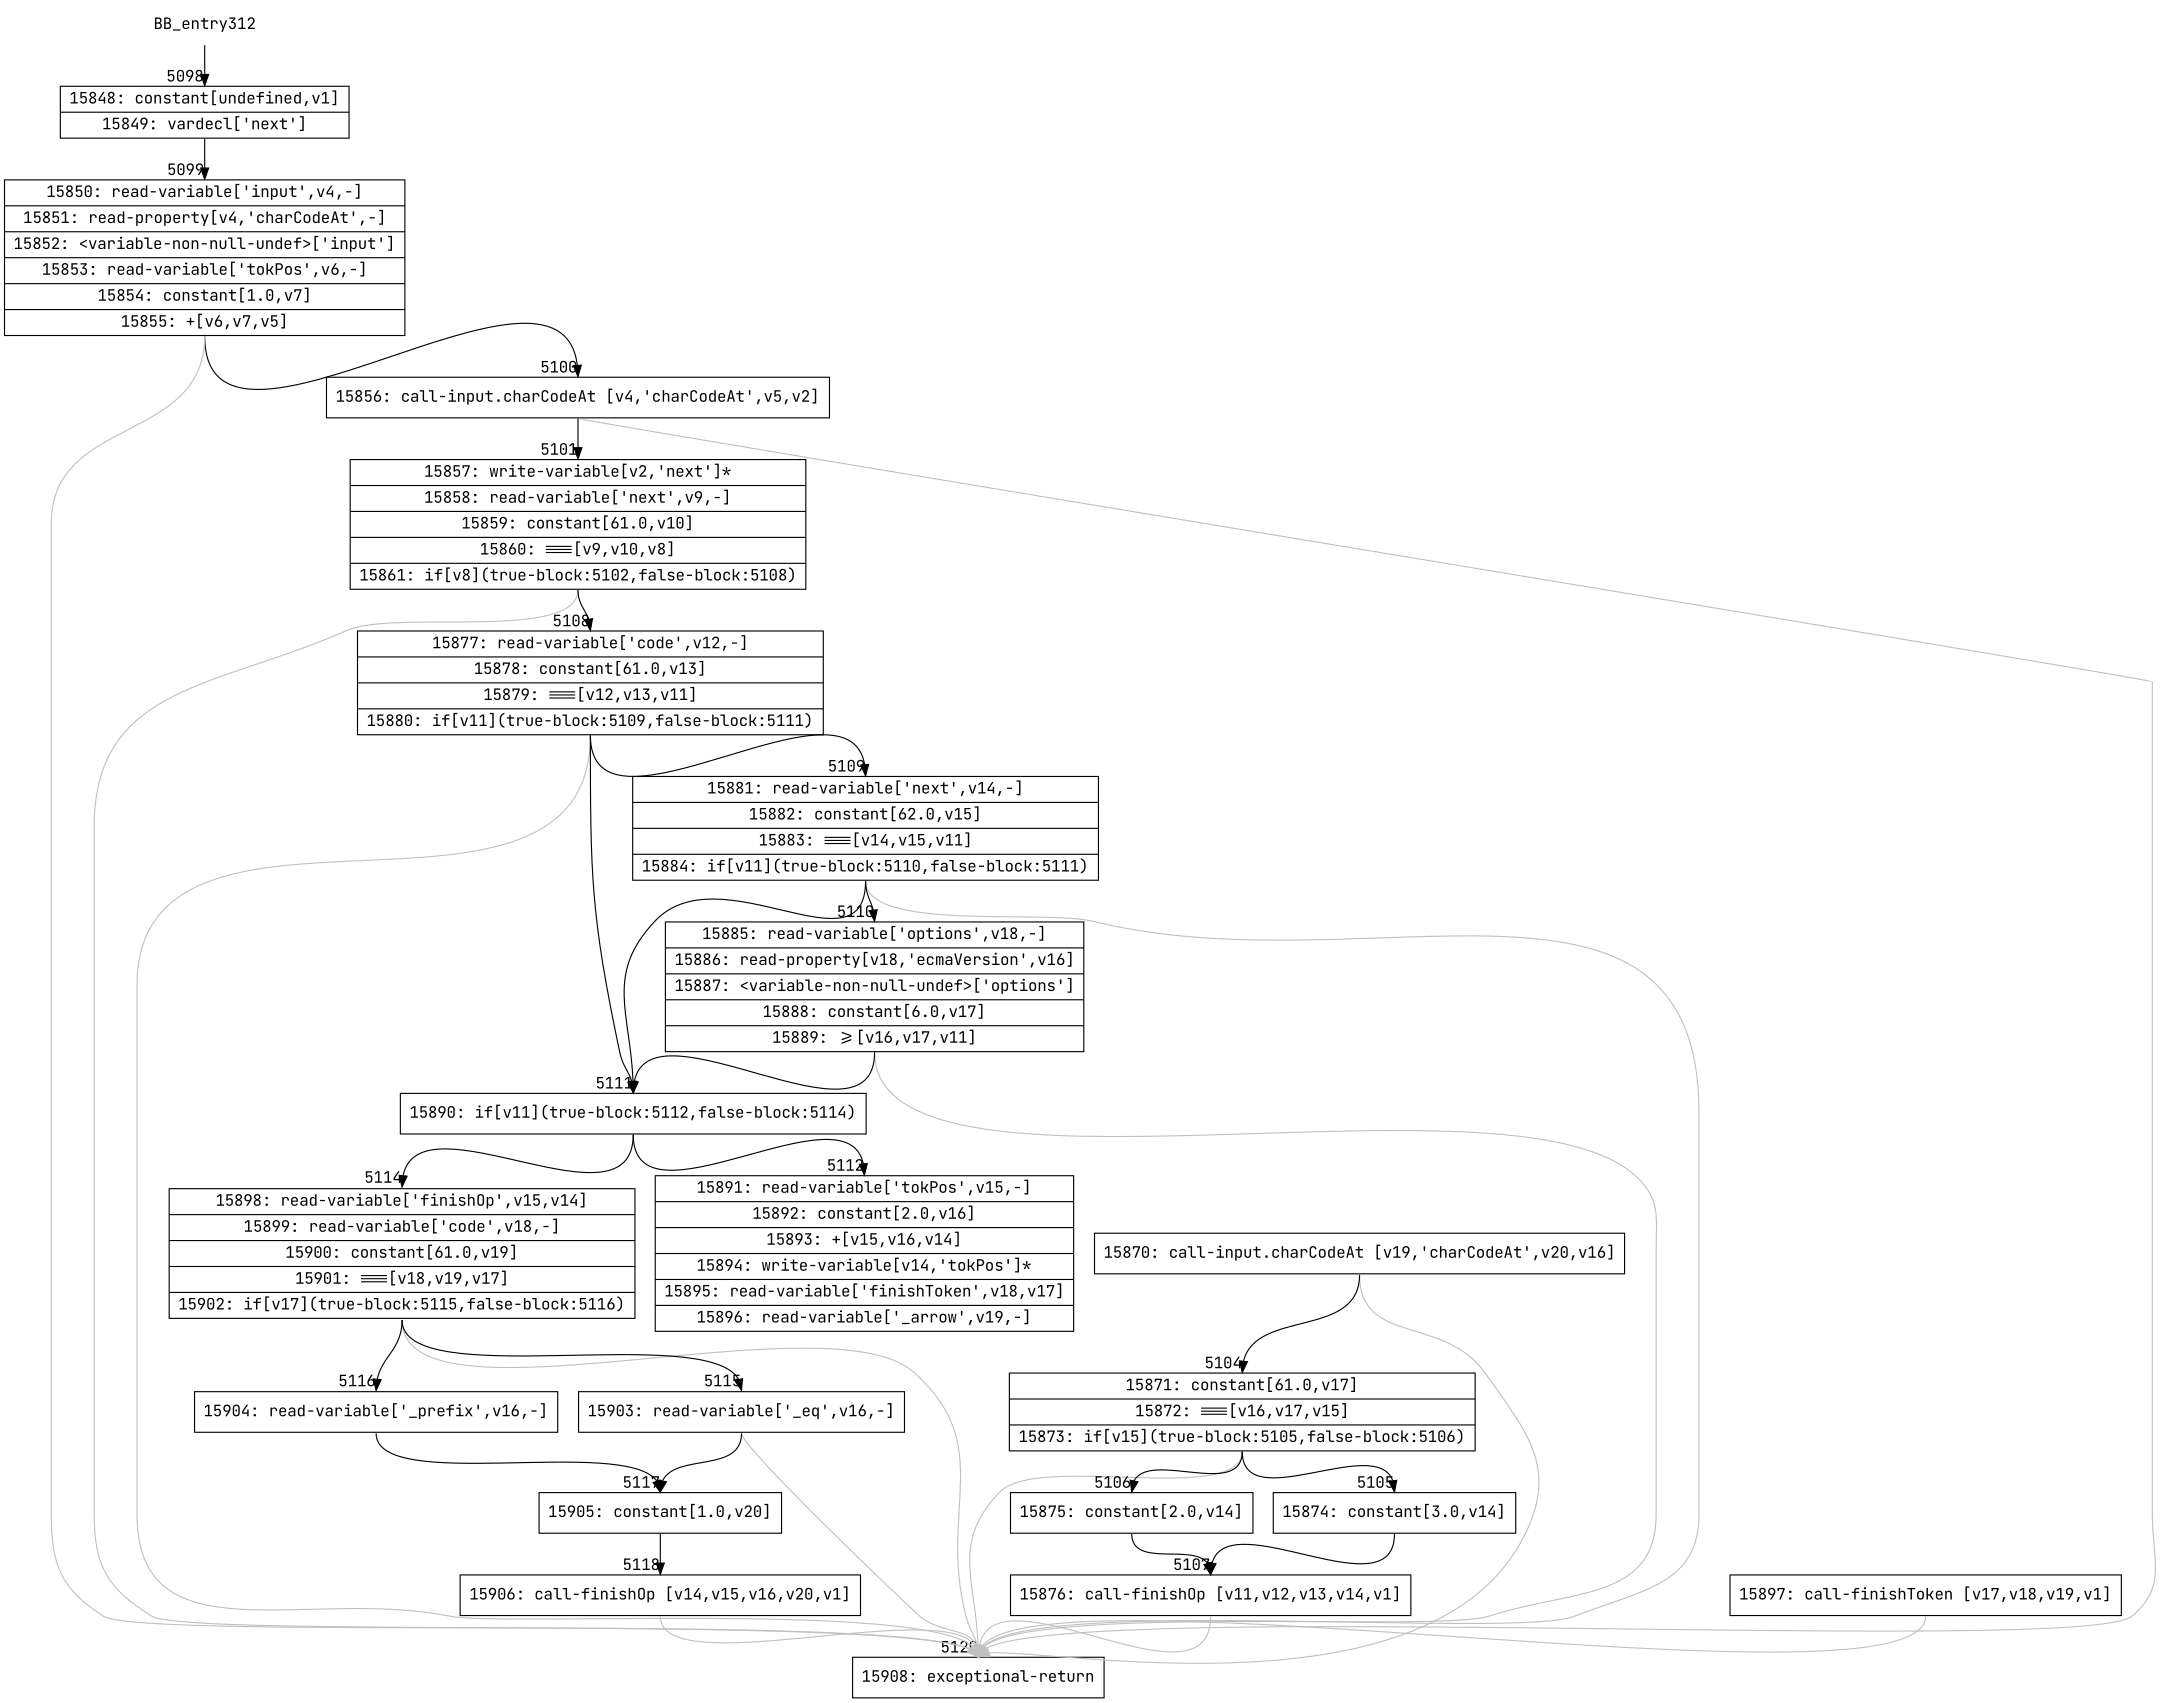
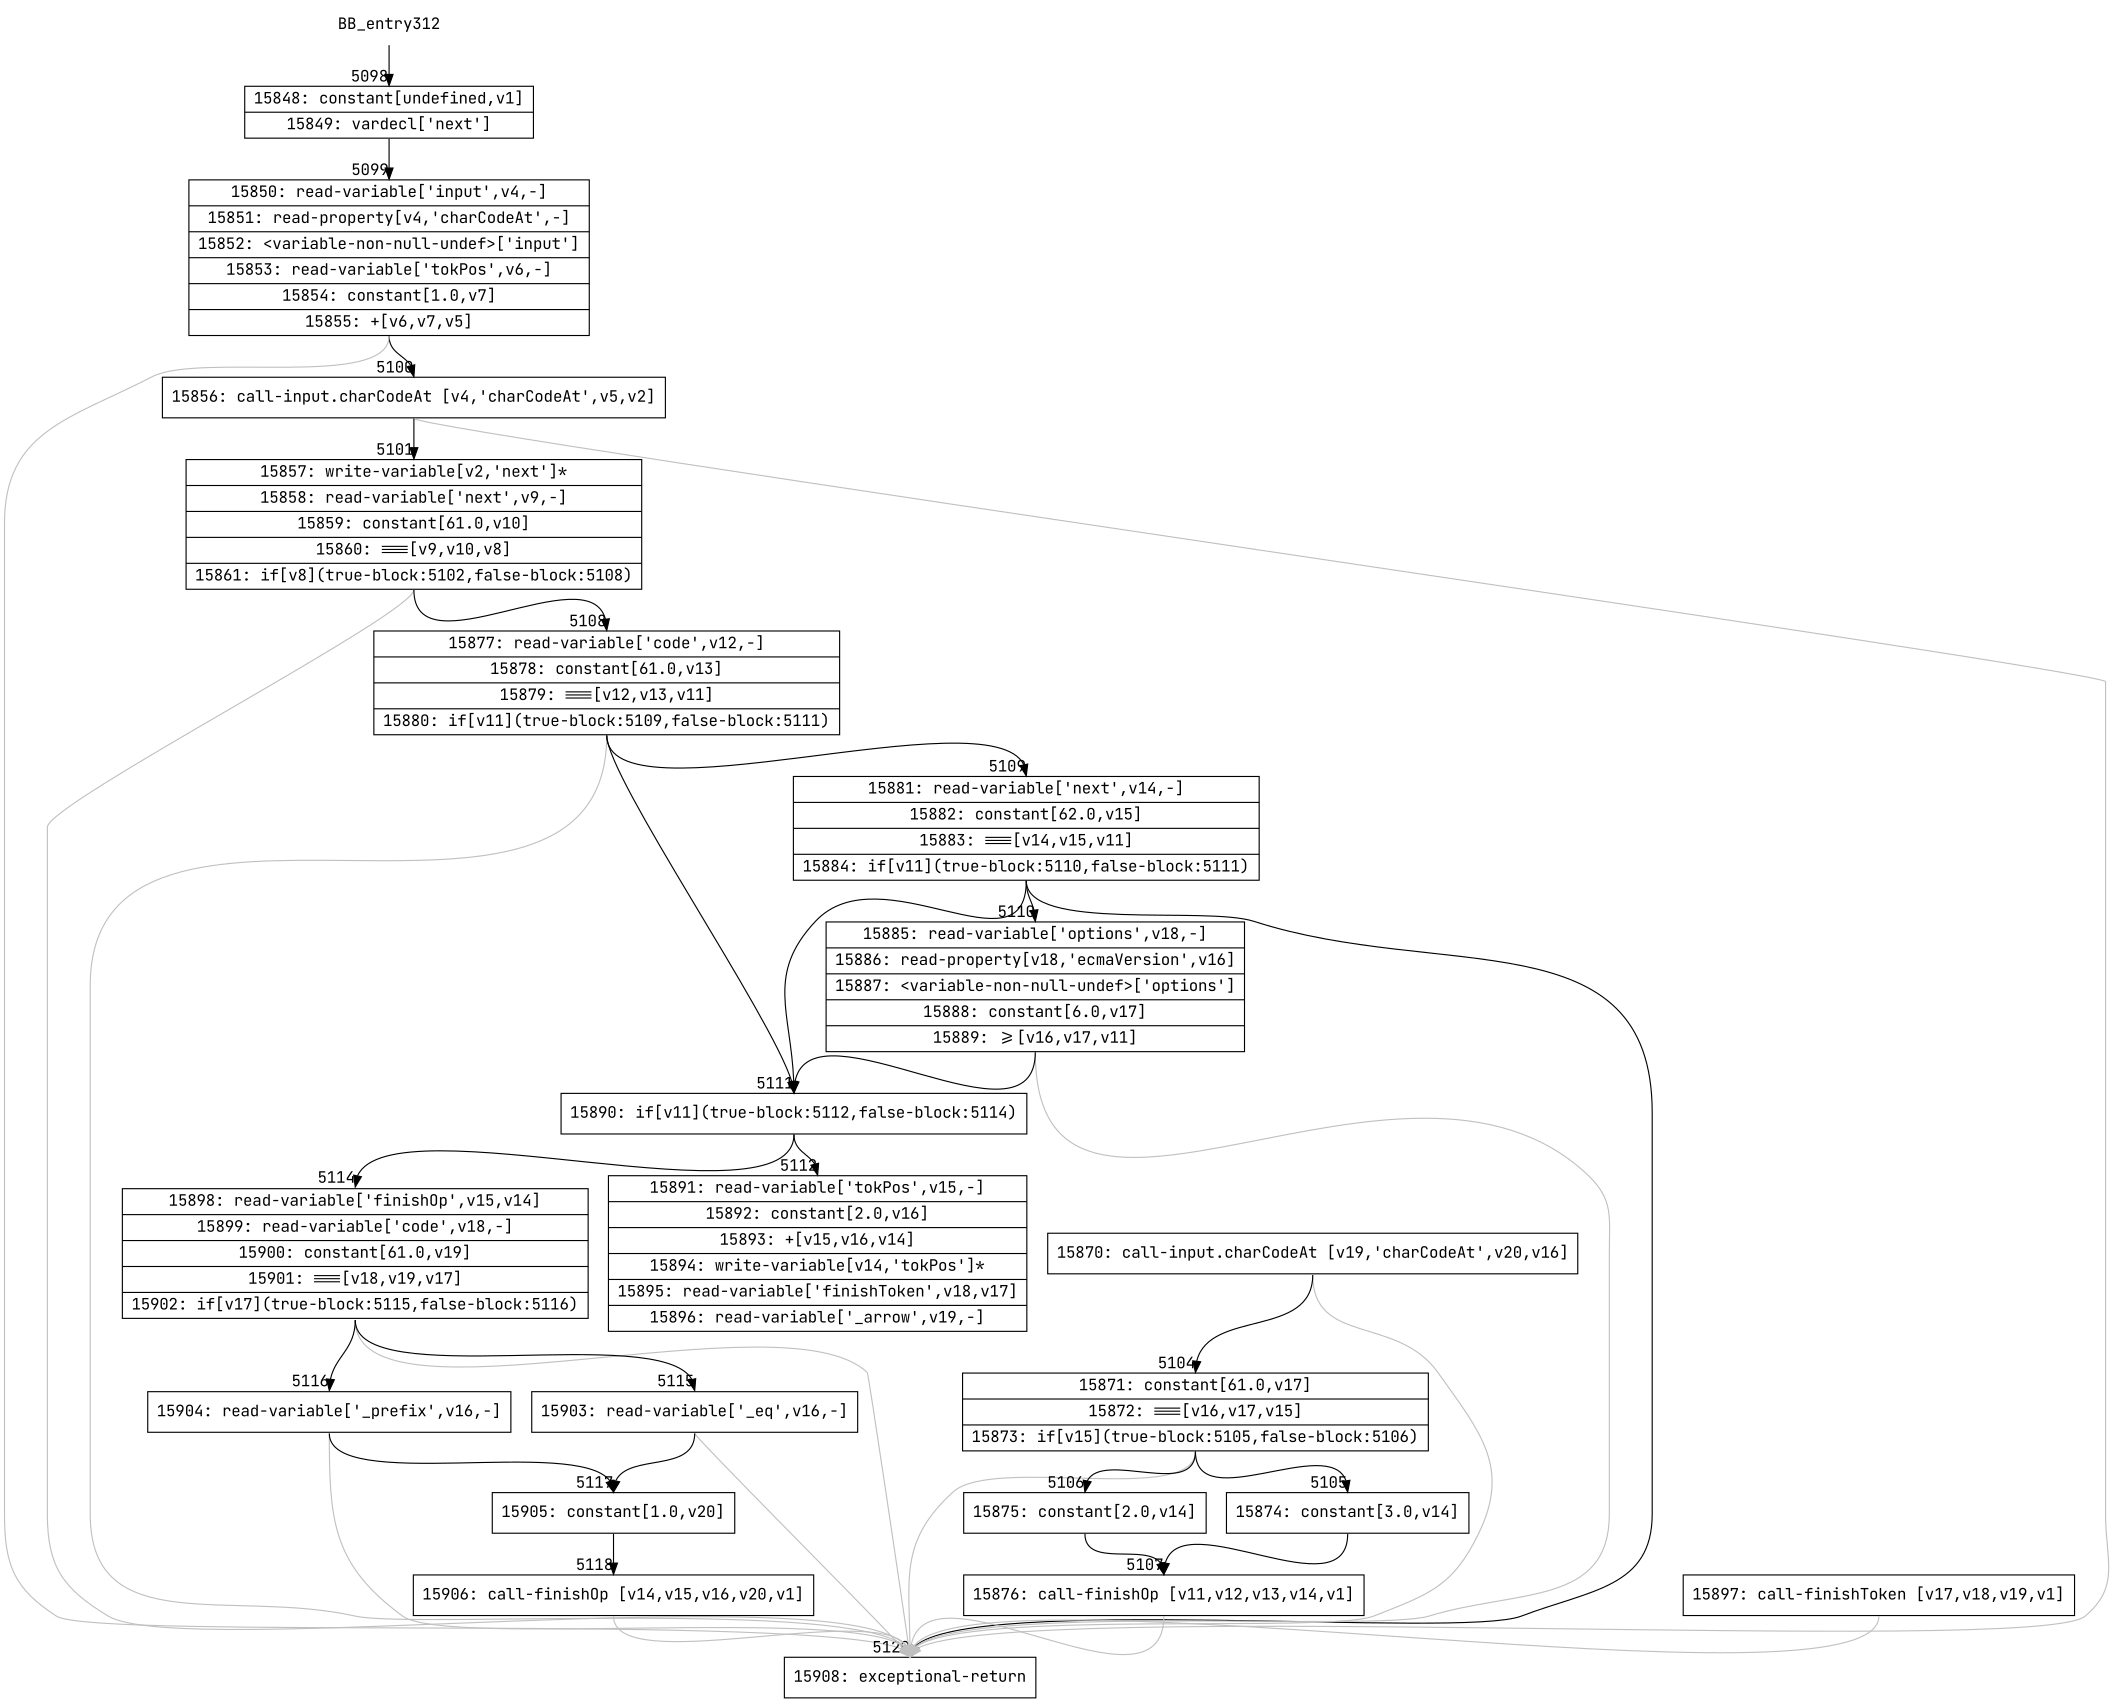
edge "15881: read-variable['next',v14,-]" -> "15908: exceptional-return": color gray -> black
edge "15904: read-variable['_prefix',v16,-]" -> "15908: exceptional-return": added
